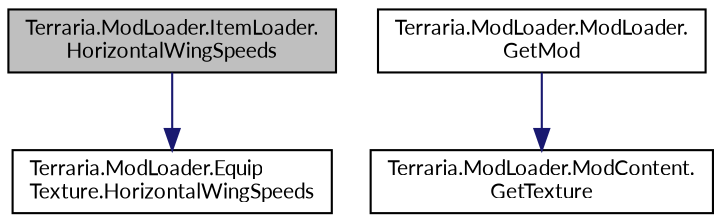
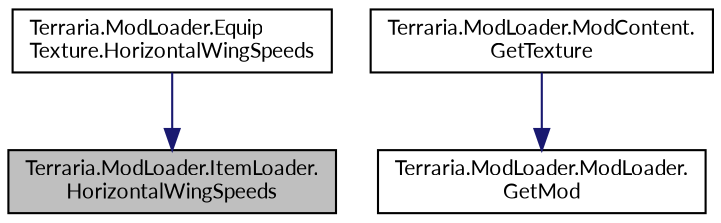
edge "Terraria.ModLoader.ItemLoader. HorizontalWingSpeeds" -> "Terraria.ModLoader.Equip Texture.HorizontalWingSpeeds": reversed
edge "Terraria.ModLoader.ModLoader. GetMod" -> "Terraria.ModLoader.ModContent. GetTexture": reversed
